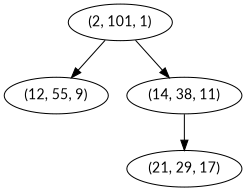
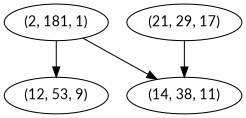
node "(2, 101, 1)": label "(2, 101, 1)" -> "(2, 181, 1)"
node "(12, 55, 9)": label "(12, 55, 9)" -> "(12, 53, 9)"
edge "(14, 38, 11)" -> "(21, 29, 17)": reversed
